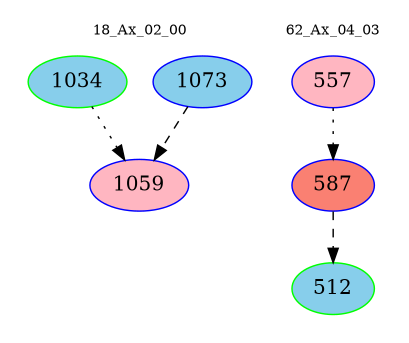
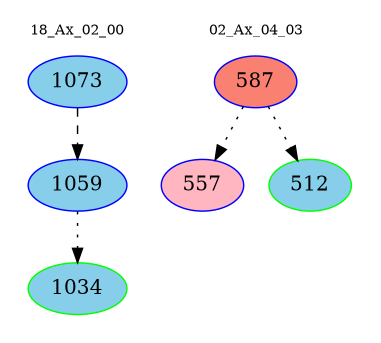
cluster "62_Ax_04_03": label "62_Ax_04_03" -> "02_Ax_04_03"
edge "1034" -> "1059": reversed
edge "557" -> "587": reversed
node "1059": fillcolor lightpink -> skyblue
edge "587" -> "512": style dashed -> dotted
